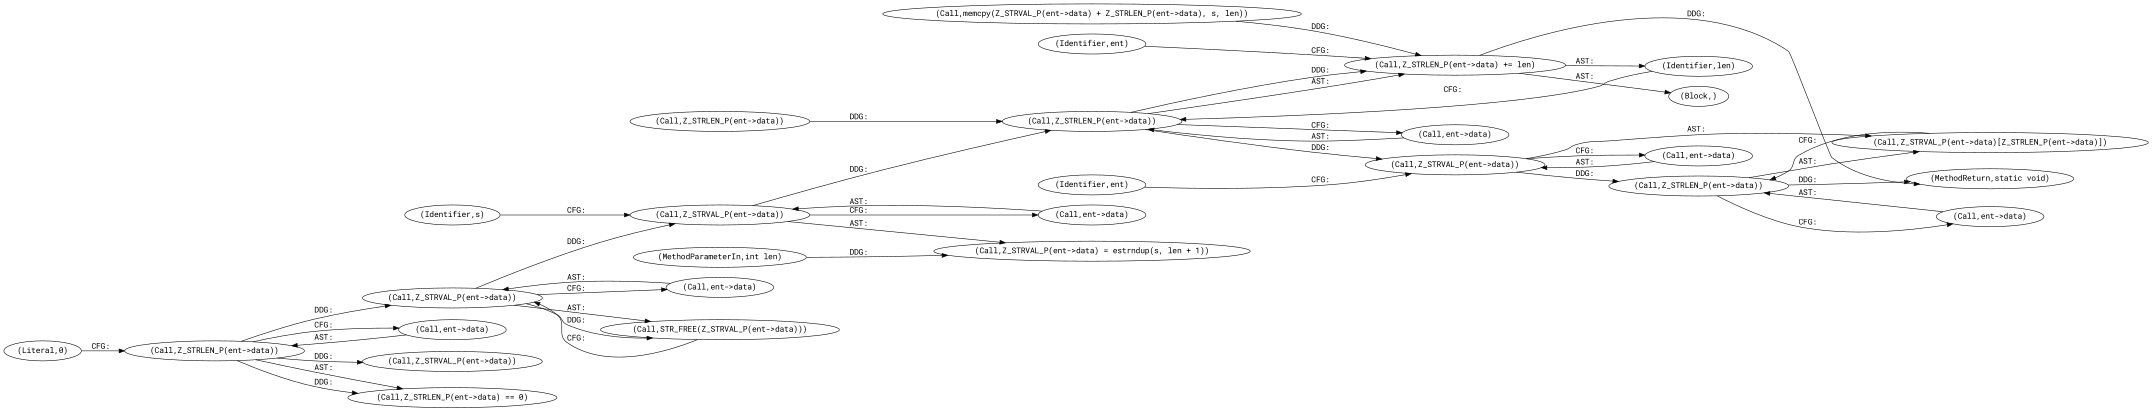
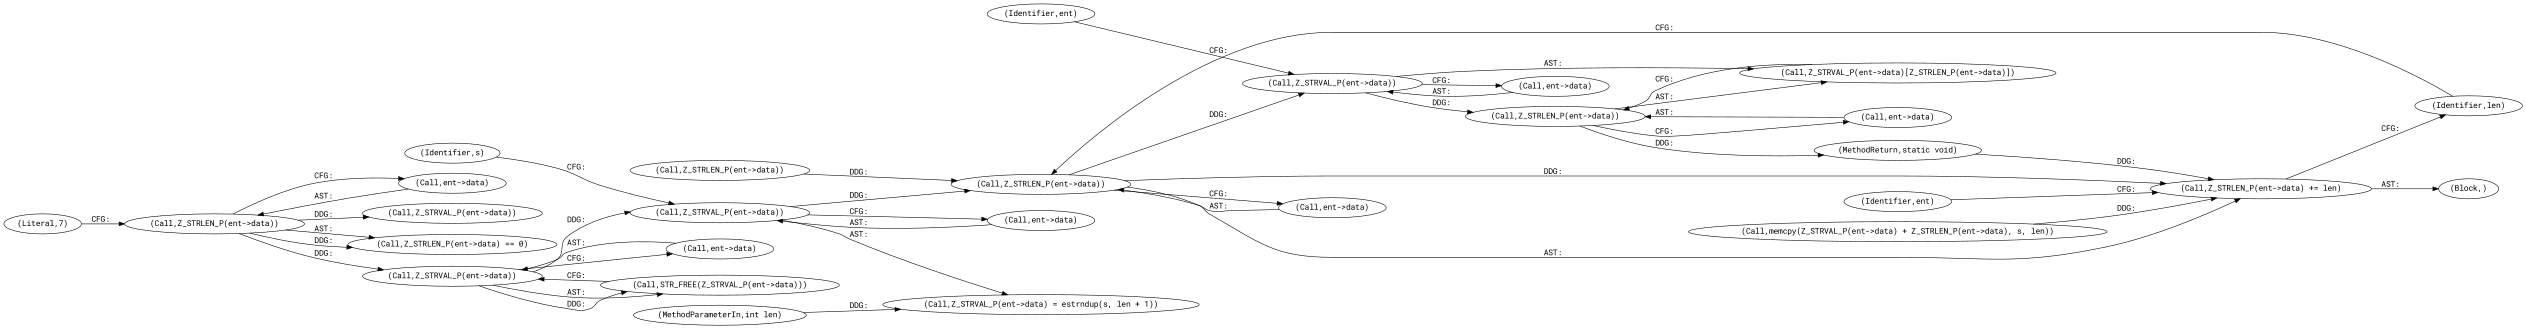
edge "(Call,Z_STRLEN_P(ent->data) += len)" -> "(MethodReturn,static void)": reversed
edge "(Call,Z_STRLEN_P(ent->data) += len)" -> "(Identifier,len)": label "AST: " -> "CFG: "
node "(Literal,0)": label "(Literal,0)" -> "(Literal,7)"
